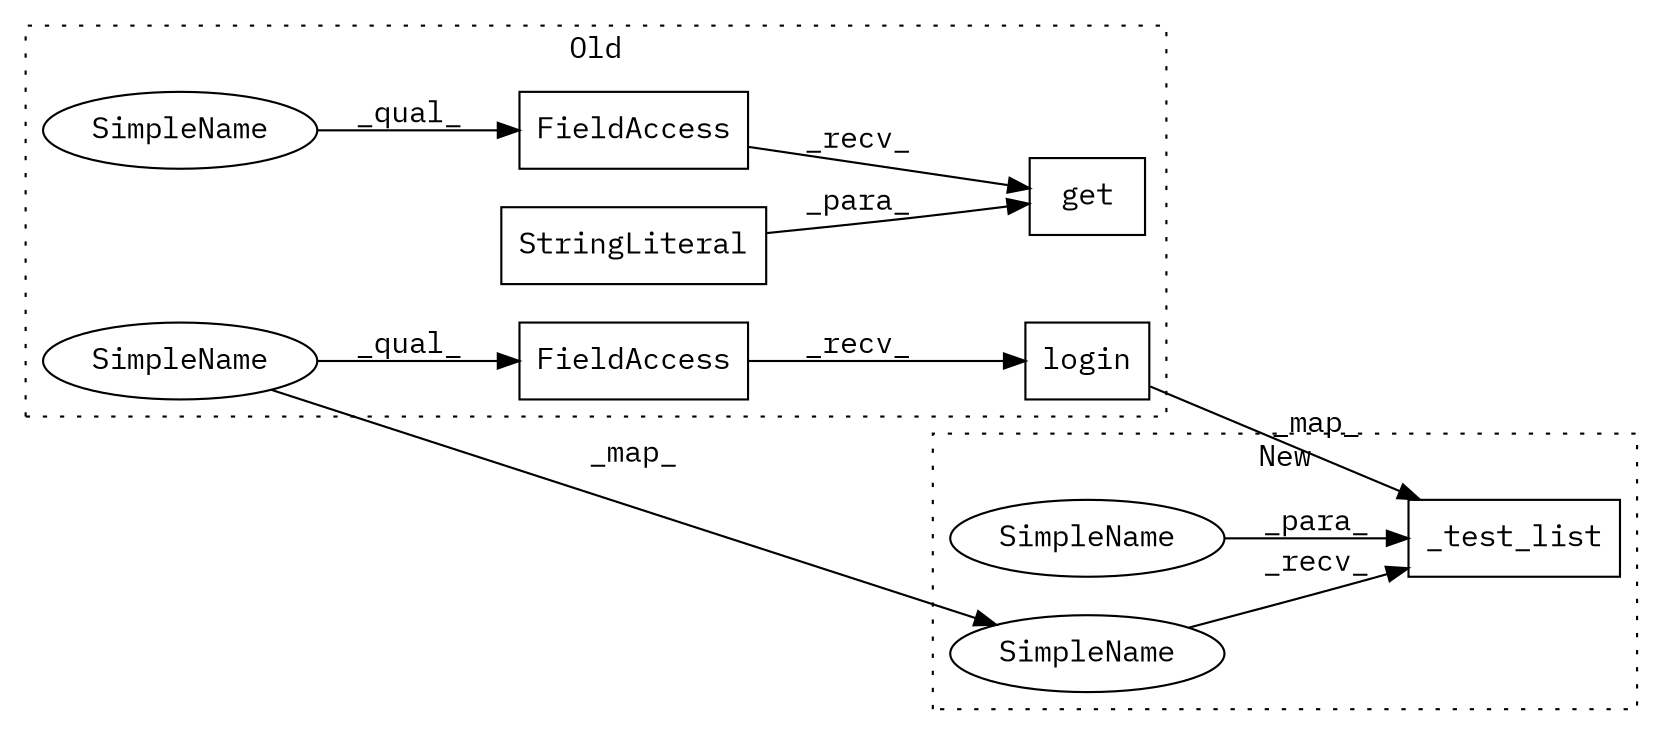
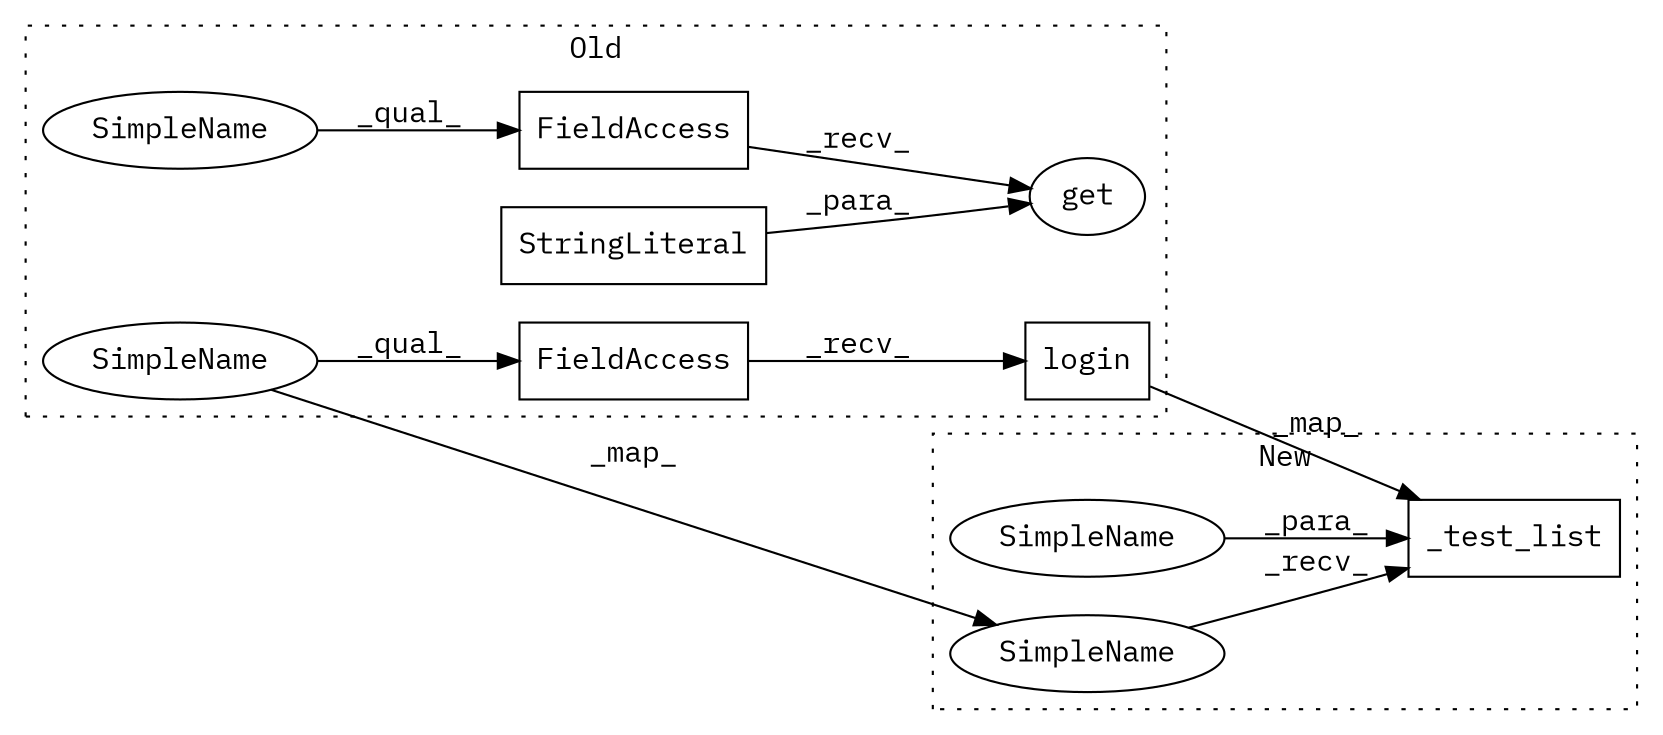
node "get": shape box -> ellipse
